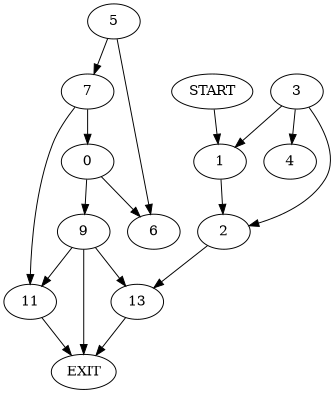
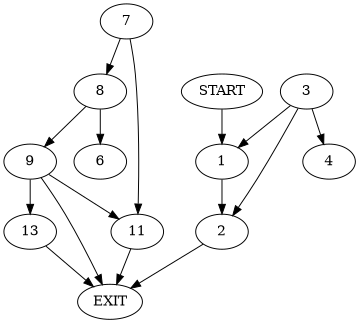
node "5": removed
node "0": label "0" -> "8"
edge "2" -> "13": now "2" -> "EXIT"
